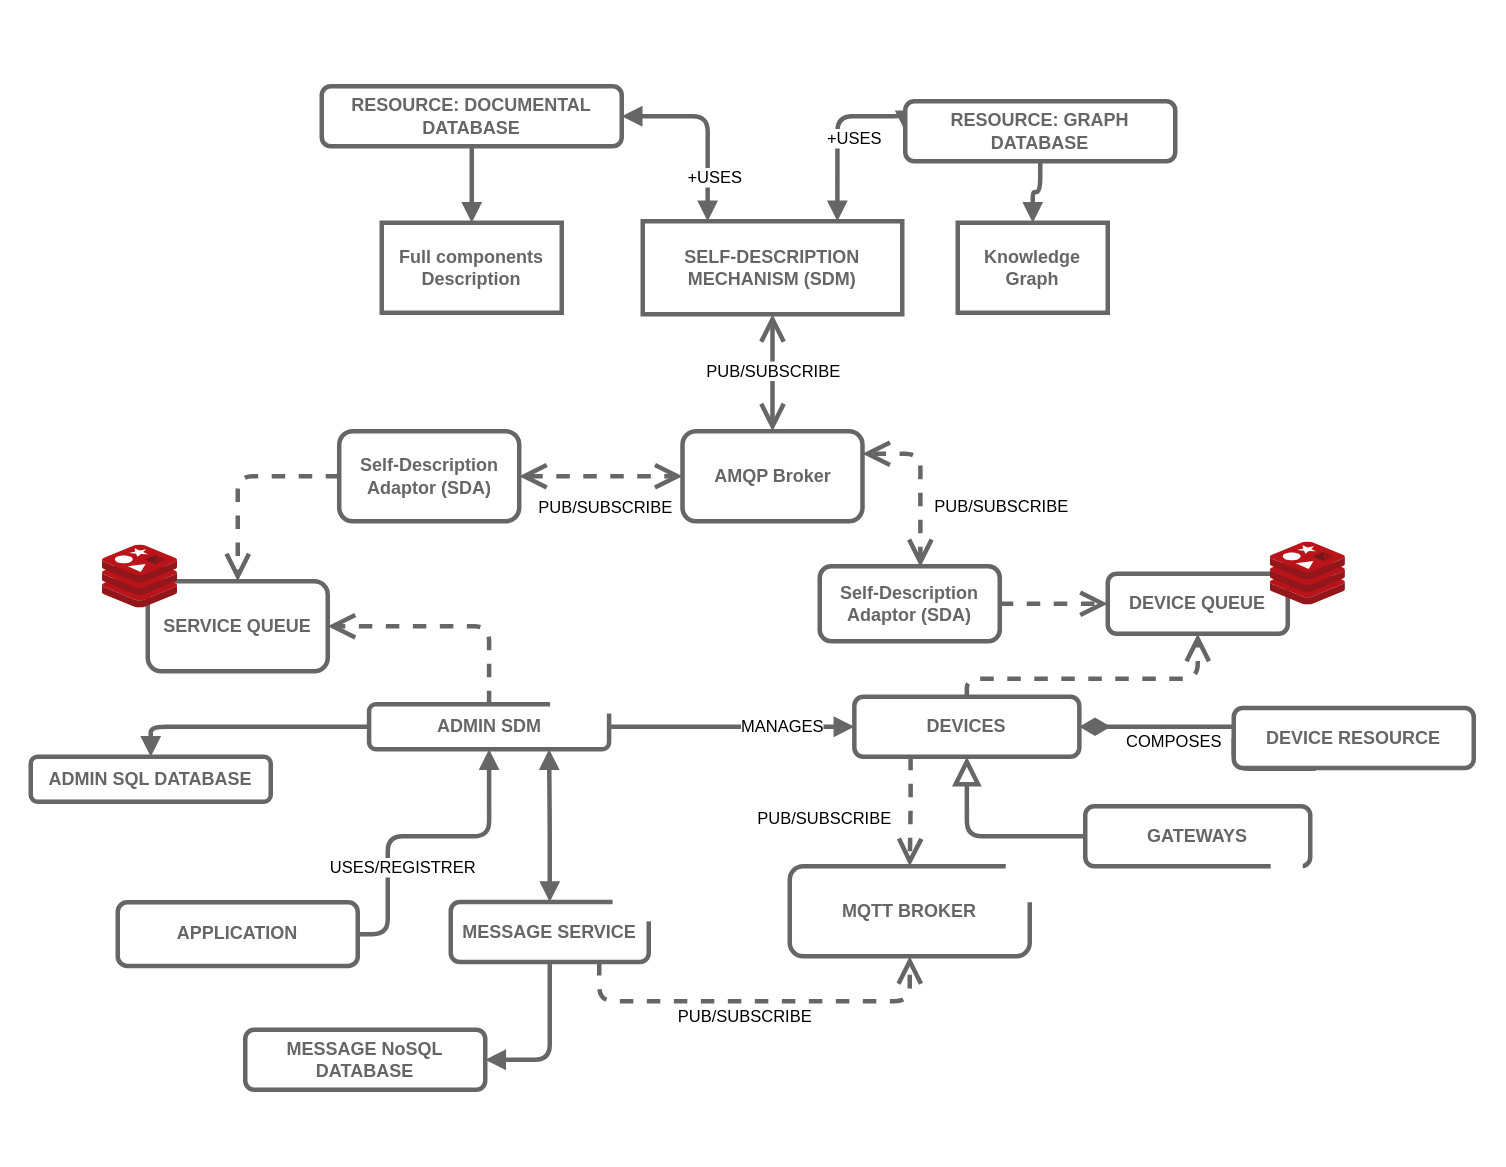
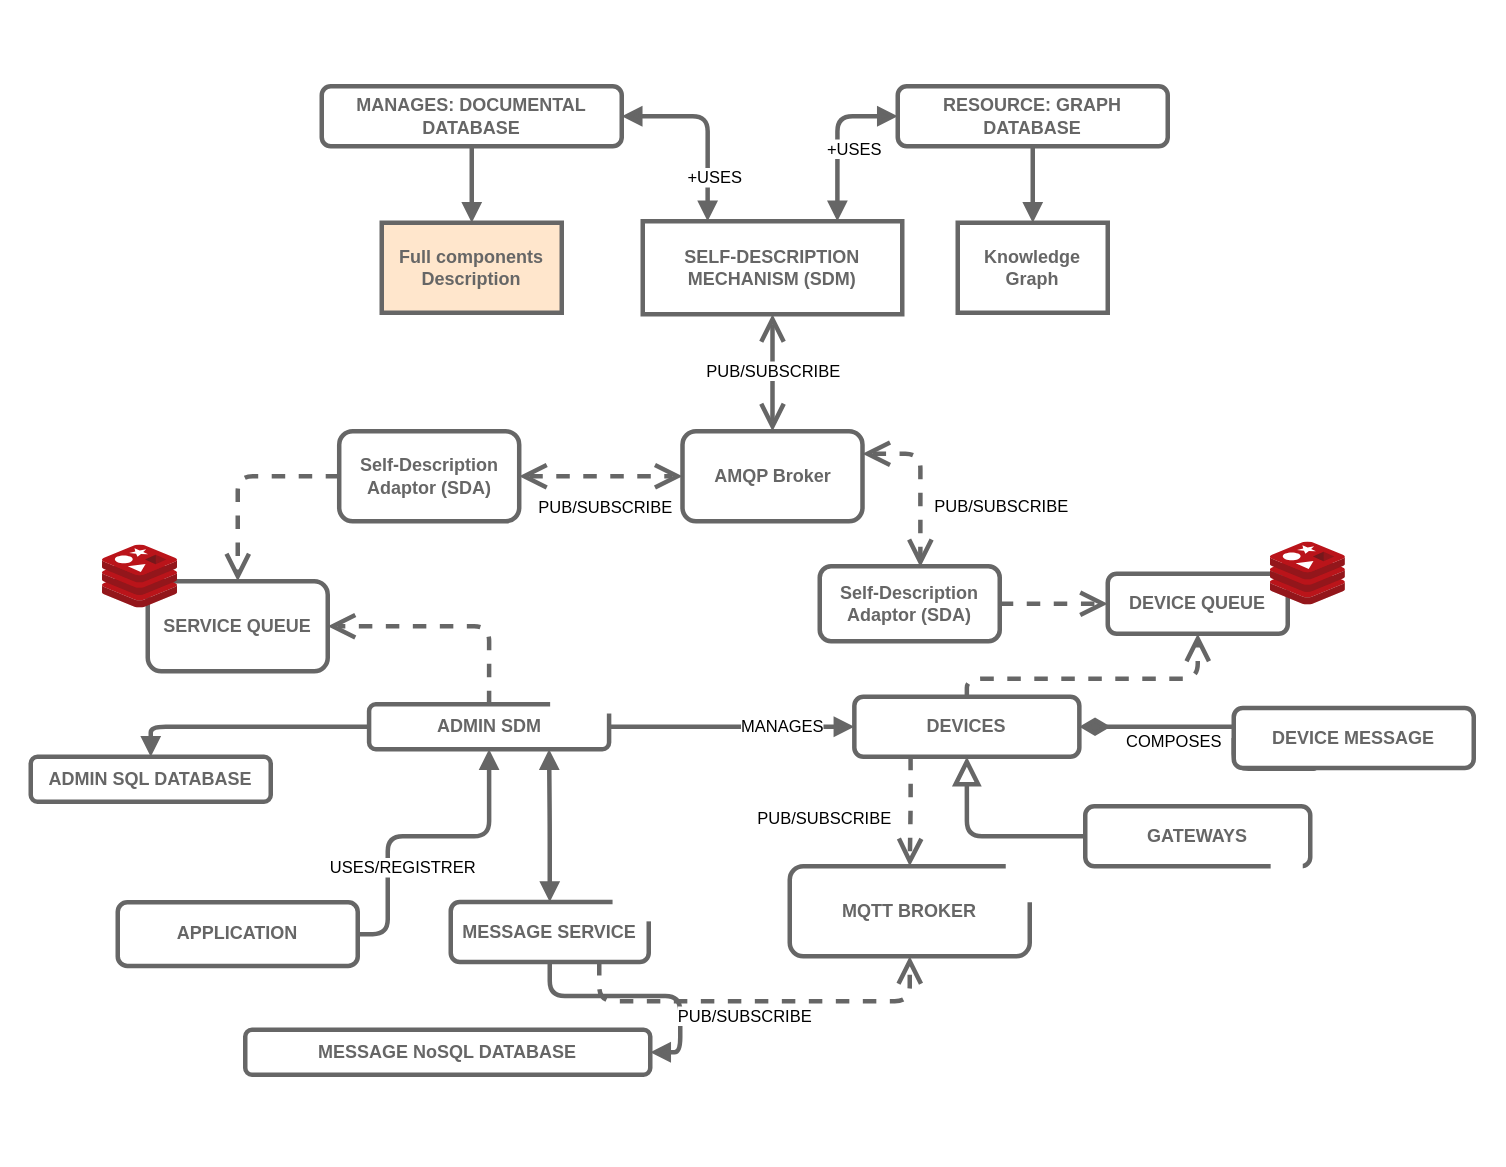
node "RESOURCE: DOCUMENTAL DATABASE": label "RESOURCE: DOCUMENTAL DATABASE" -> "MANAGES: DOCUMENTAL DATABASE"
node "RESOURCE: GRAPH DATABASE": moved (1040, 131) -> (1033, 116)
node "Full components Description": fillcolor #ffffff -> #ffe6cc
node "DEVICE RESOURCE": label "DEVICE RESOURCE" -> "DEVICE MESSAGE"
node "MESSAGE NoSQL DATABASE": size 240x60 -> 405x45
